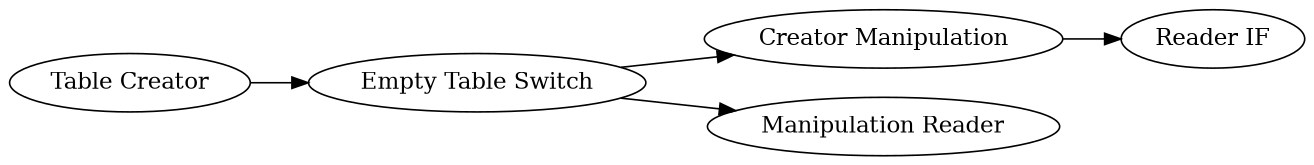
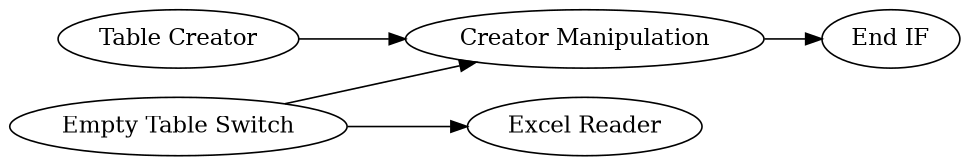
node "Reader IF": label "Reader IF" -> "End IF"
edge "Table Creator" -> "Empty Table Switch": now "Table Creator" -> "Creator Manipulation"
node "Manipulation Reader": label "Manipulation Reader" -> "Excel Reader"
